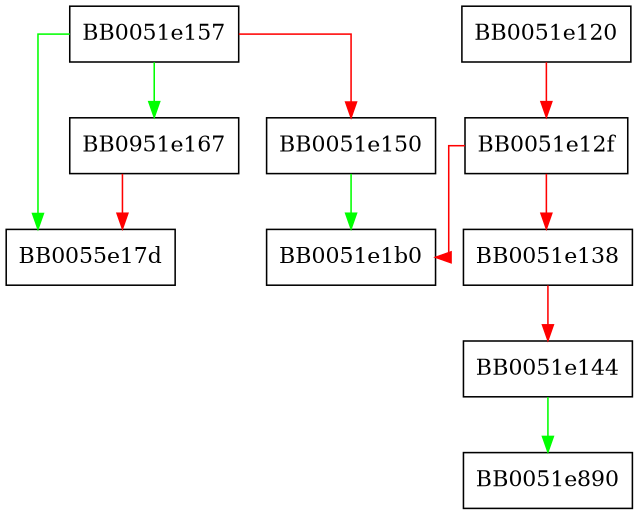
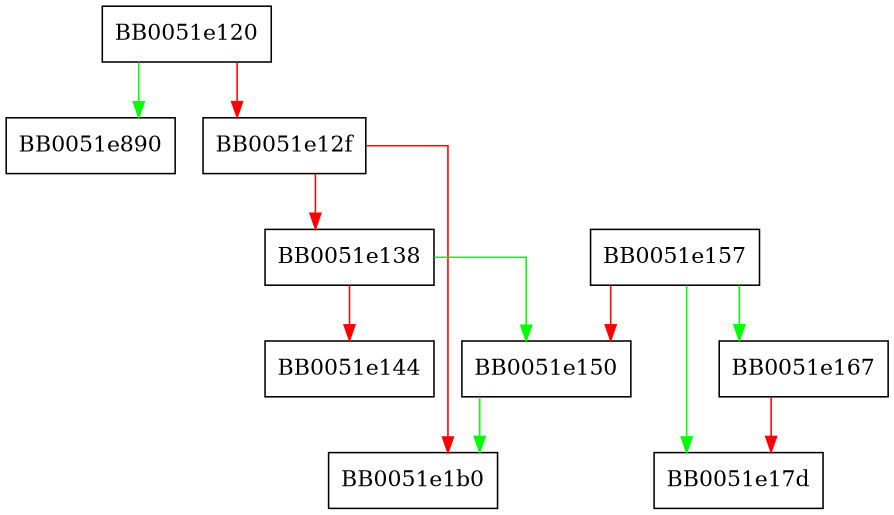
node "BB0951e167": label "BB0951e167" -> "BB0051e167"
node "BB0055e17d": label "BB0055e17d" -> "BB0051e17d"
edge "BB0051e138" -> "BB0051e150": added
edge "BB0051e144" -> "BB0051e890": now "BB0051e120" -> "BB0051e890"
